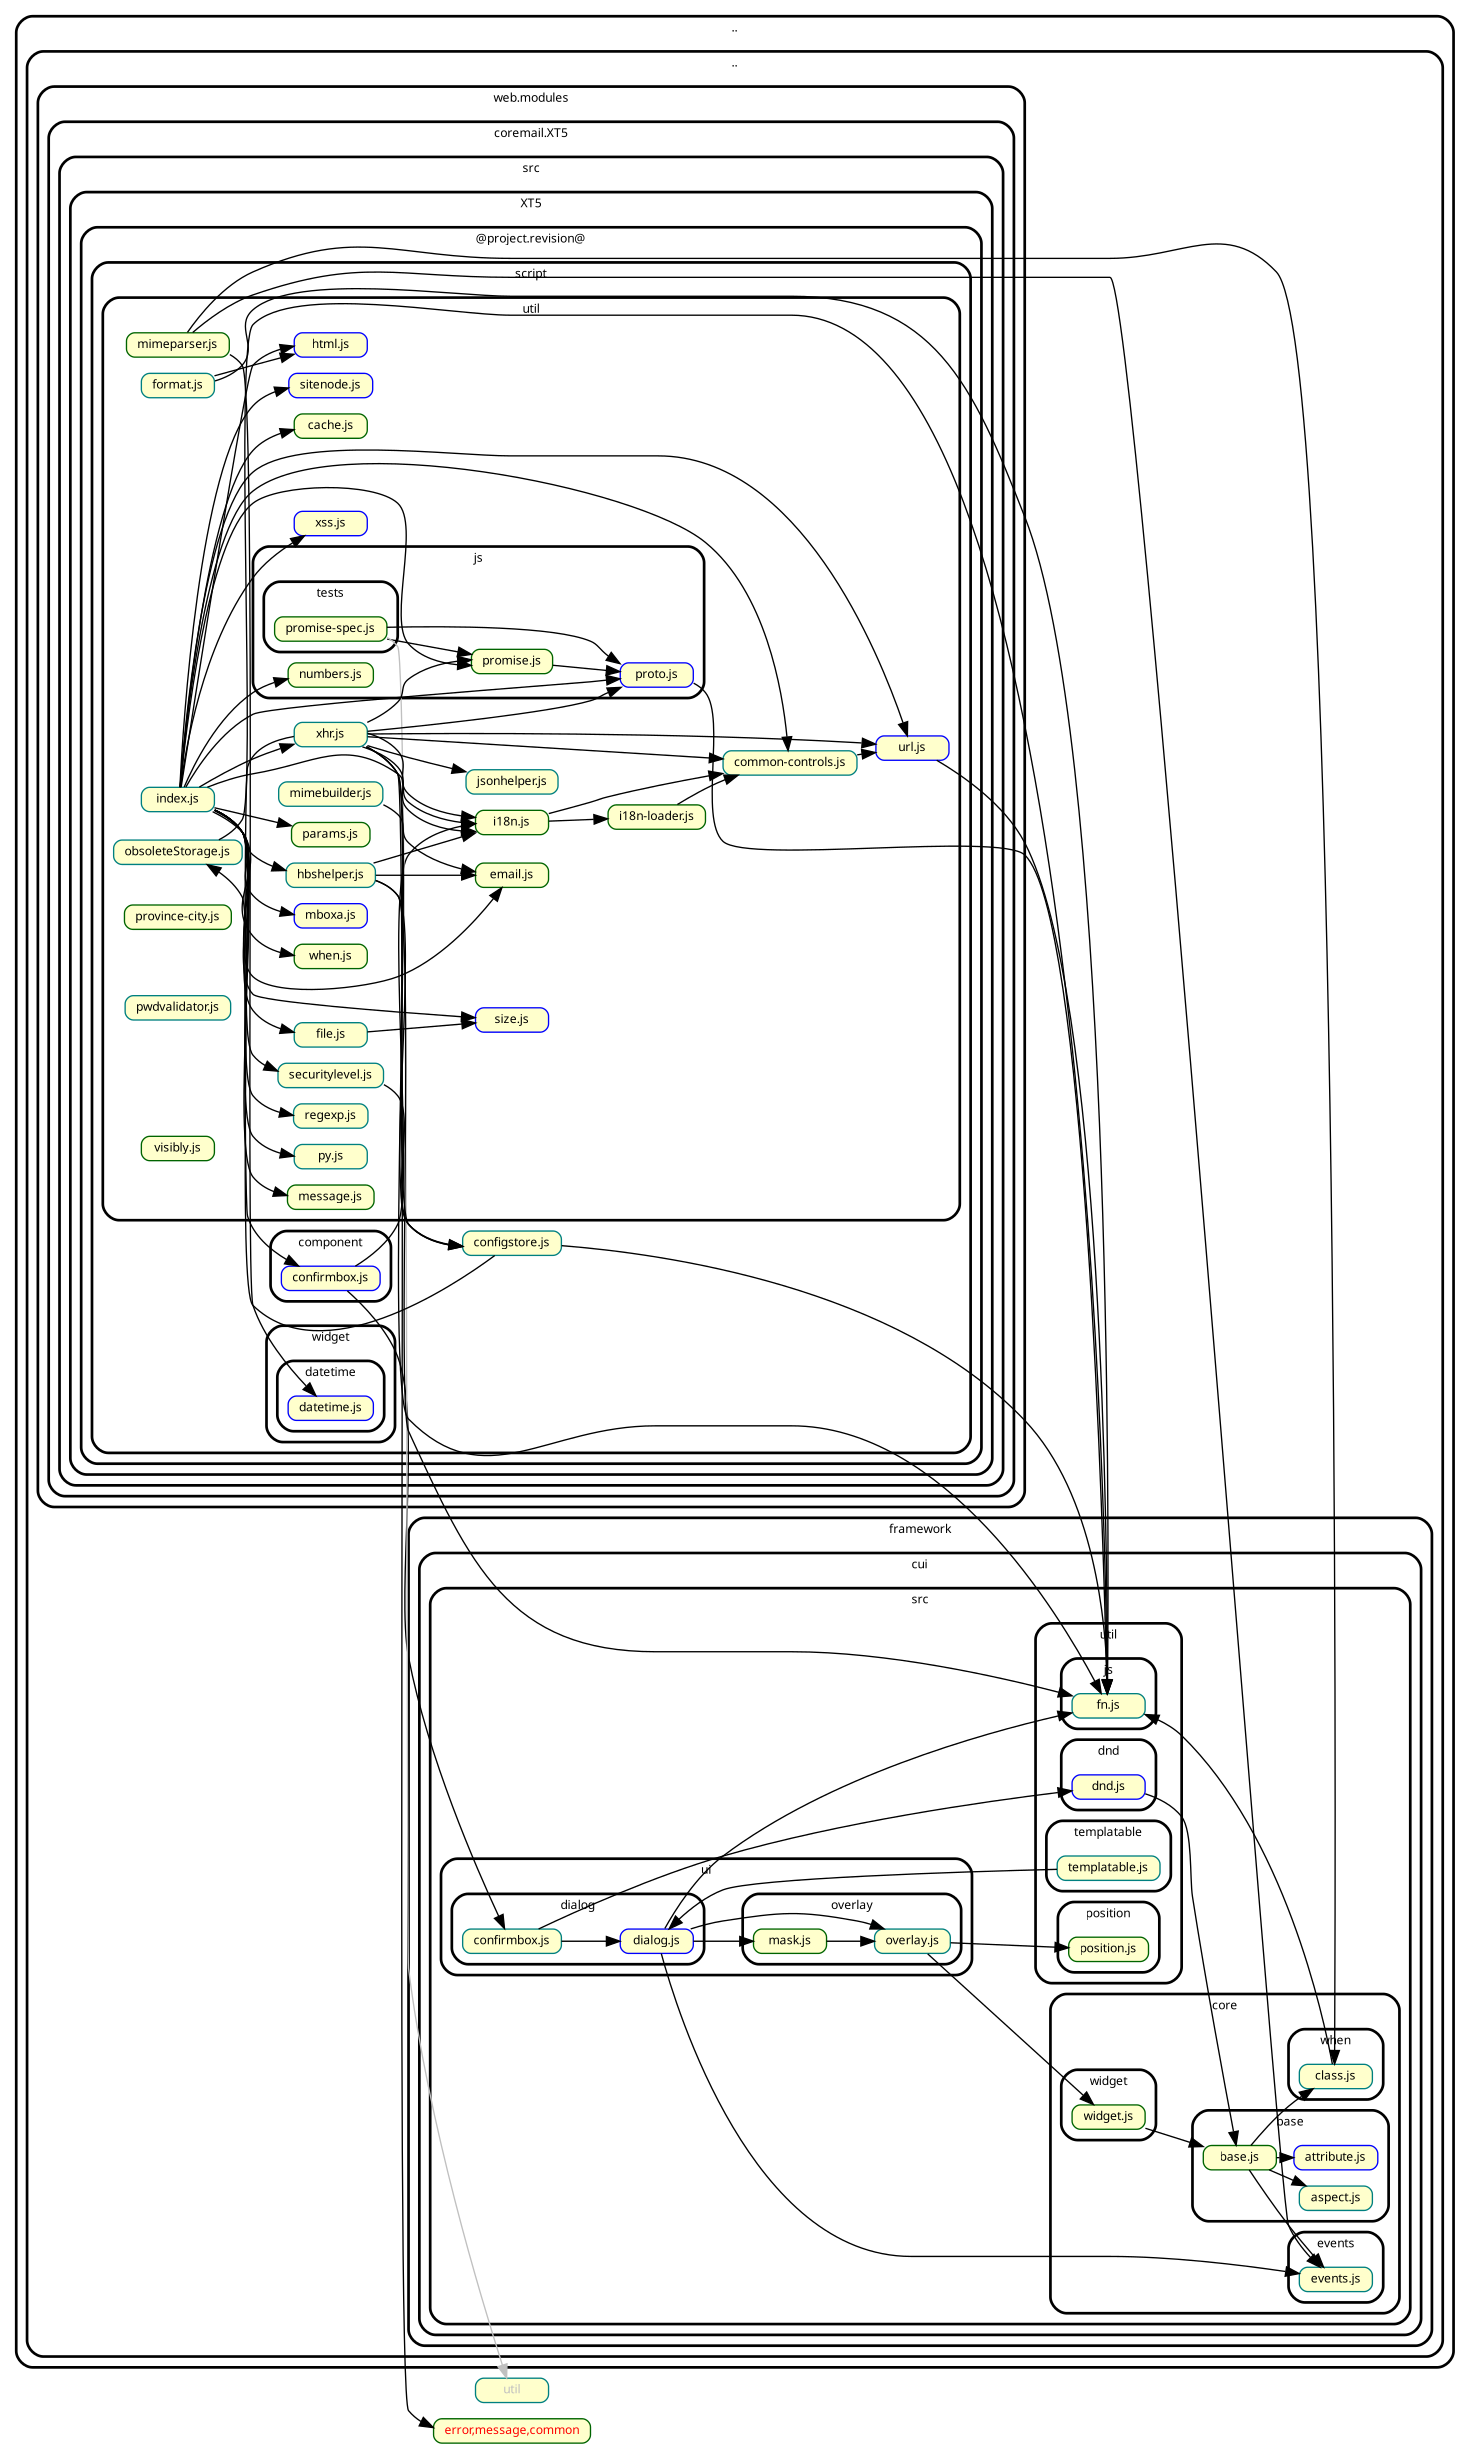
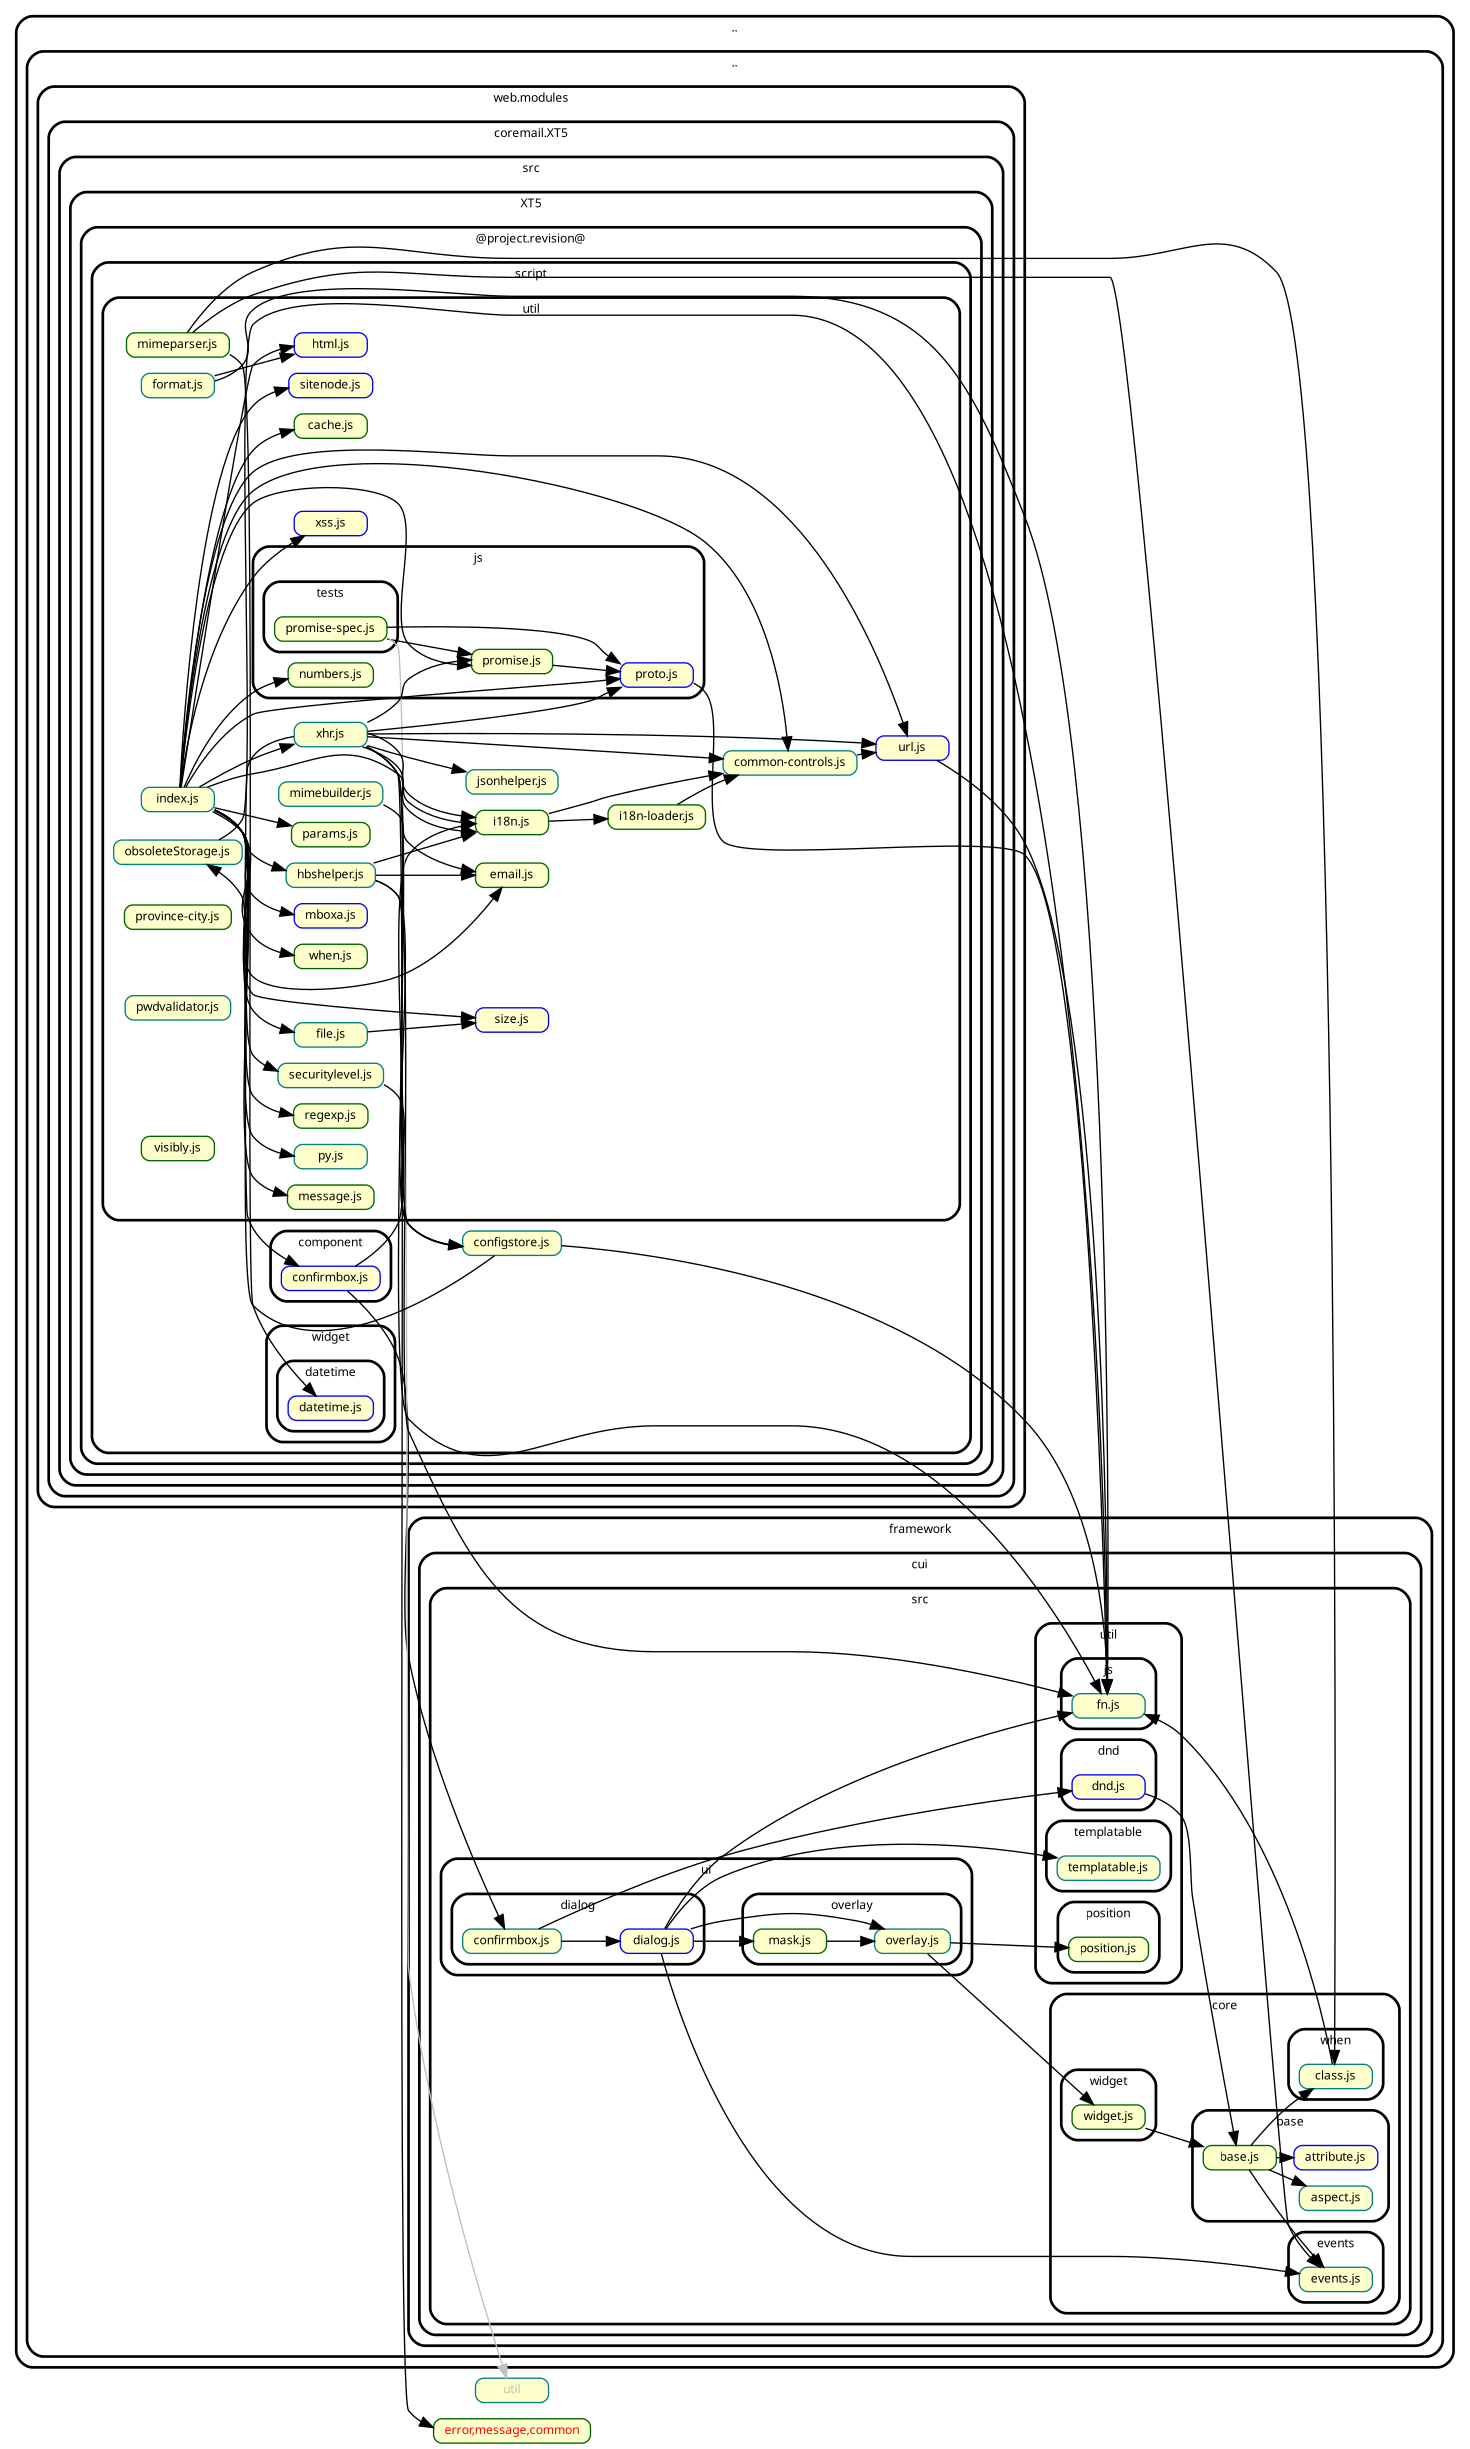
node "regexp.js": color teal -> darkgreen
edge "templatable.js" -> "dialog.js": reversed
